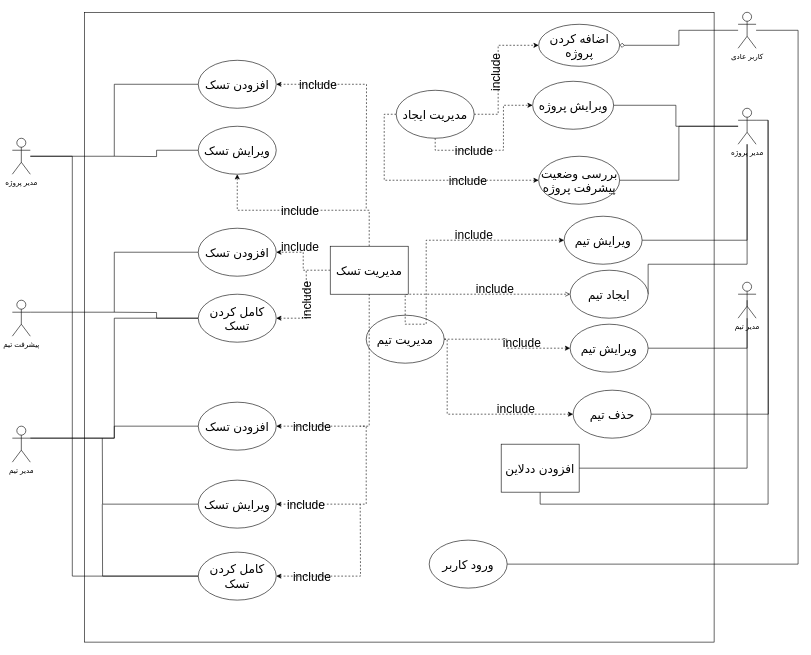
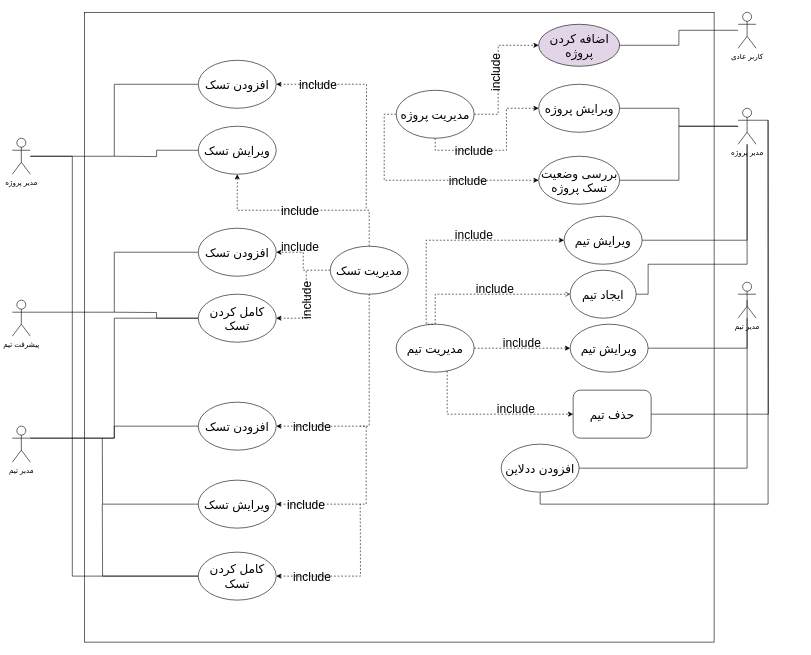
node "اضافه کردن پروژه": fillcolor #ffffff -> #e1d5e7
edge "کاربر عادی" -> "اضافه کردن پروژه": arrowhead diamond -> none
node "ویرایش پروژه": moved (573, 105) -> (579, 108)
node "مدیریت ایجاد": label "مدیریت ایجاد" -> "مدیریت پروژه"
node "بررسی وضعیت پیشرفت پروژه": label "بررسی وضعیت پیشرفت پروژه" -> "بررسی وضعیت تسک پروژه"
node "مدیریت تسک": shape rectangle -> ellipse
node "ایجاد تیم": size 78x48 -> 66x48
node "مدیریت تیم": moved (405, 339) -> (435, 348)
node "حذف تیم": shape ellipse -> rounded rectangle
edge "کاربر عادی" -- "ورود کاربر": removed
node "افزودن ددلاین": shape rectangle -> ellipse
node "ورود کاربر": removed
